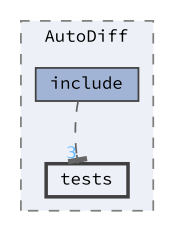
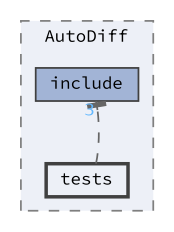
edge "include" -> "tests": reversed
